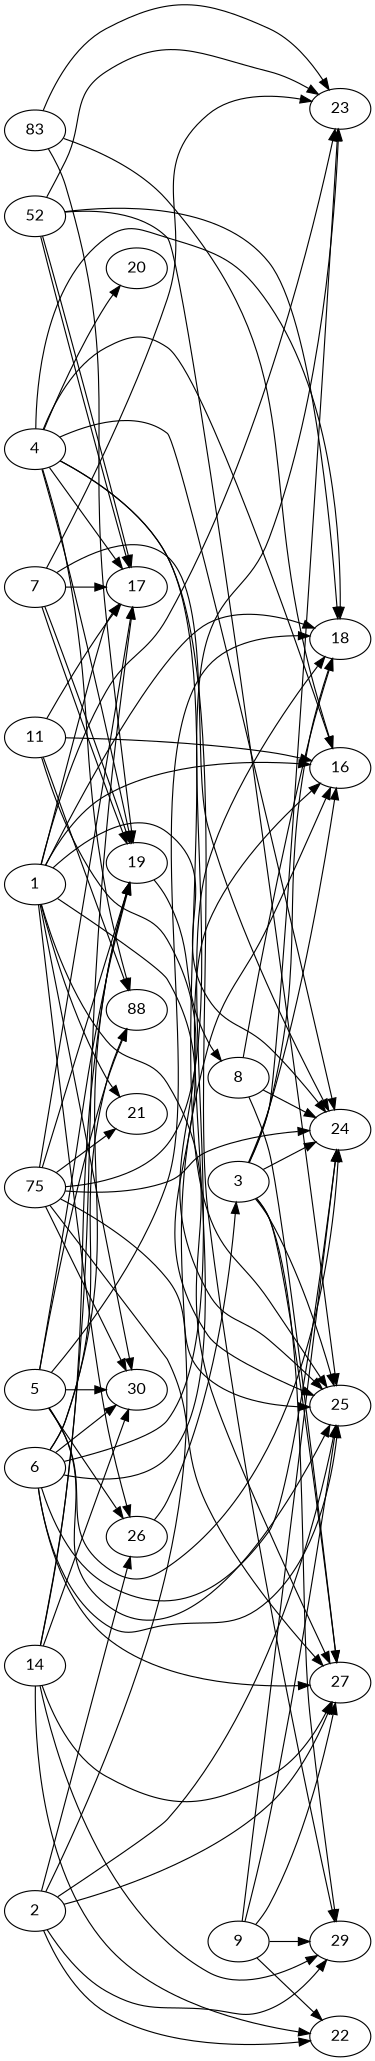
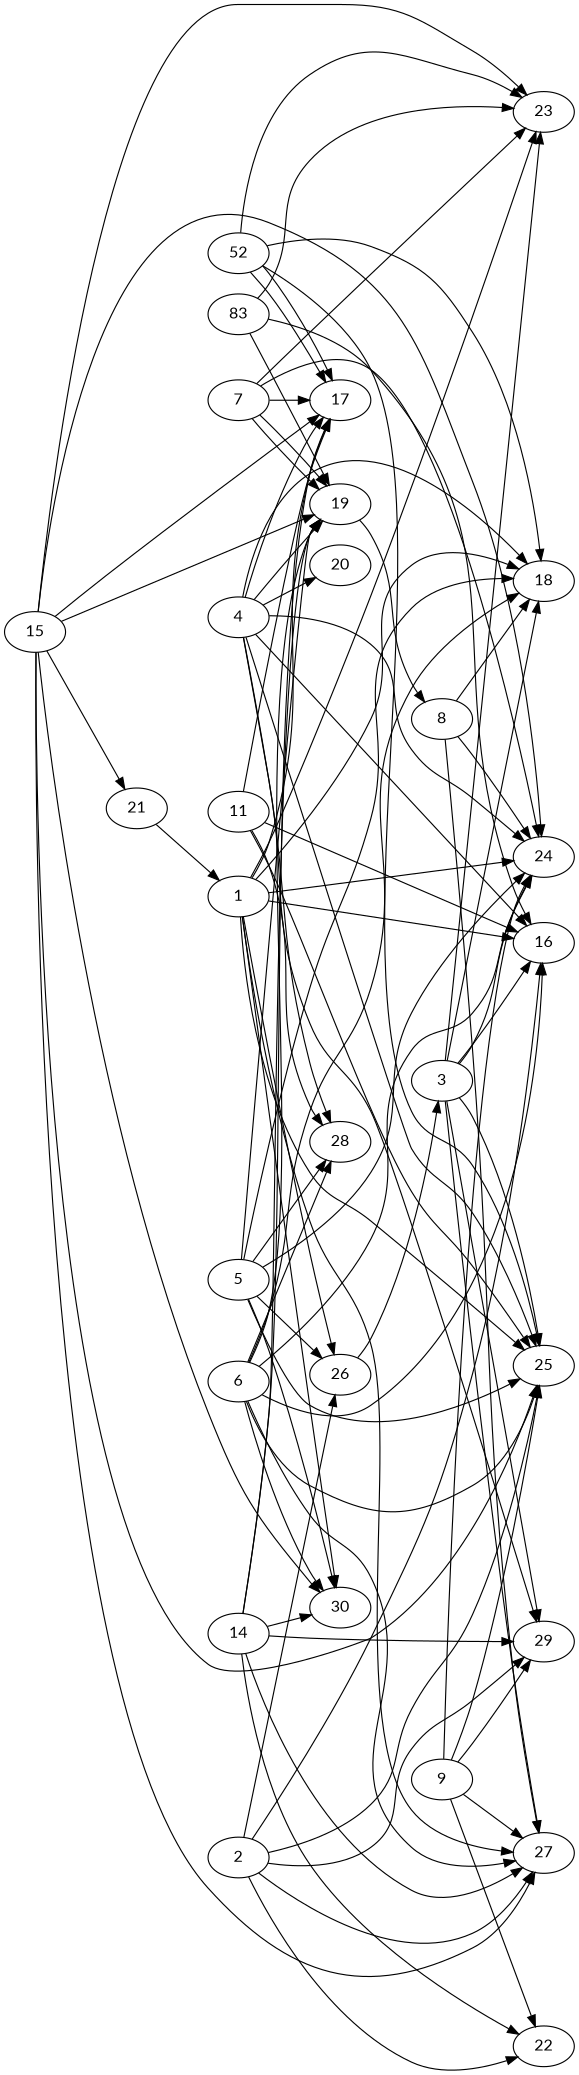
edge "1" -> "21": reversed
node "88": label "88" -> "28"
node "75": label "75" -> "15"
